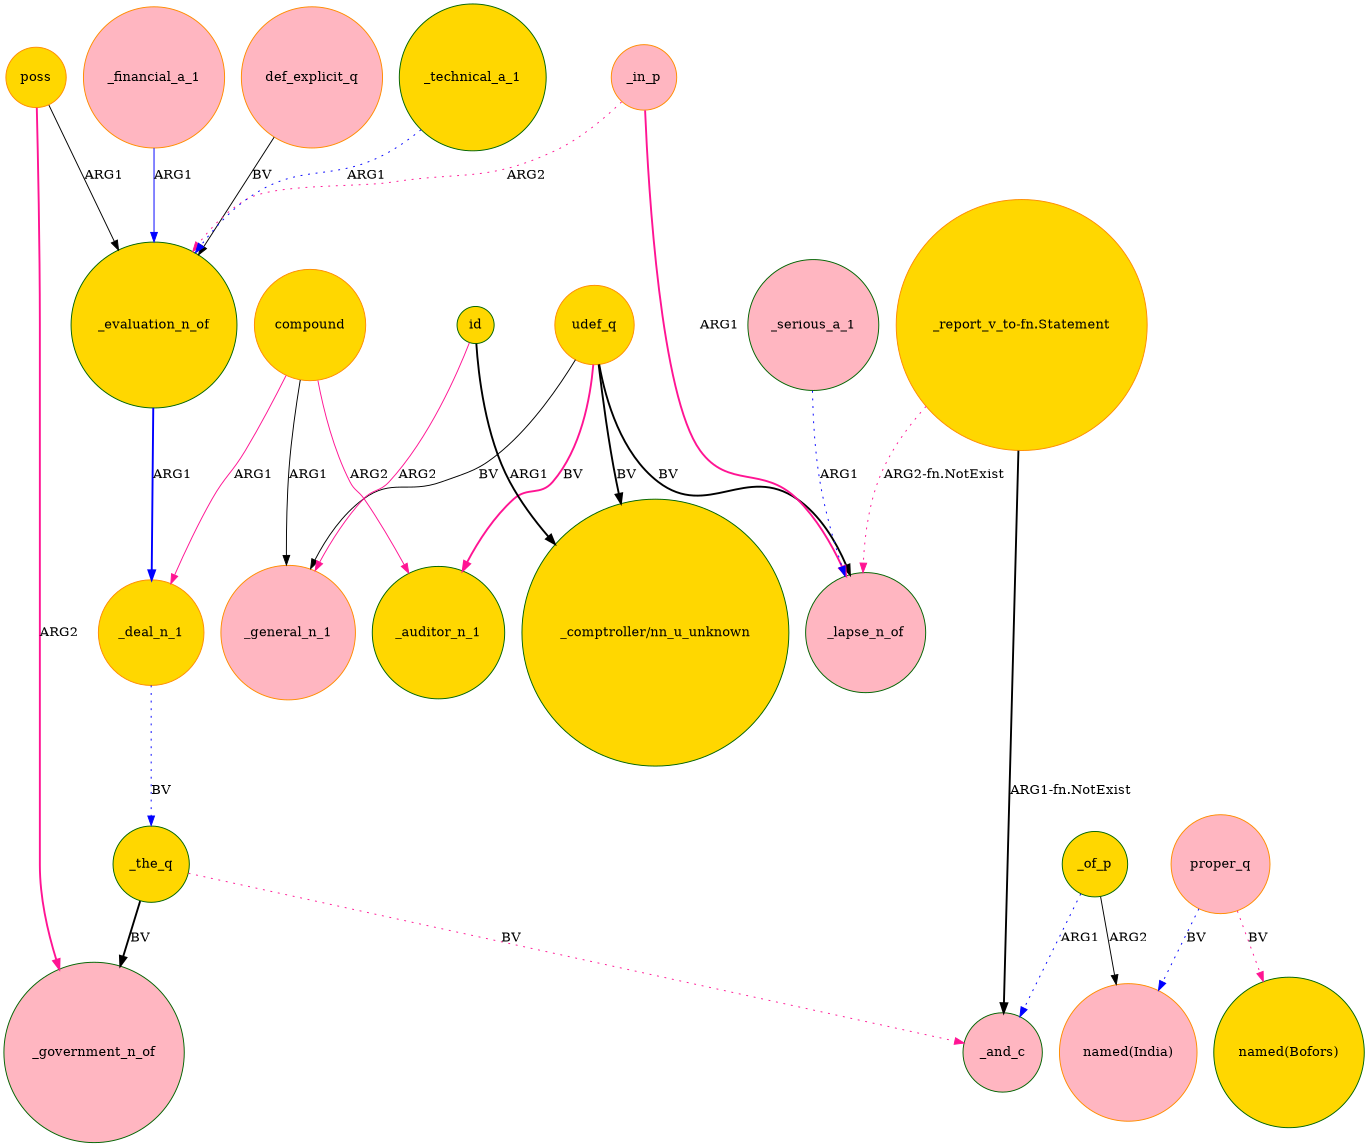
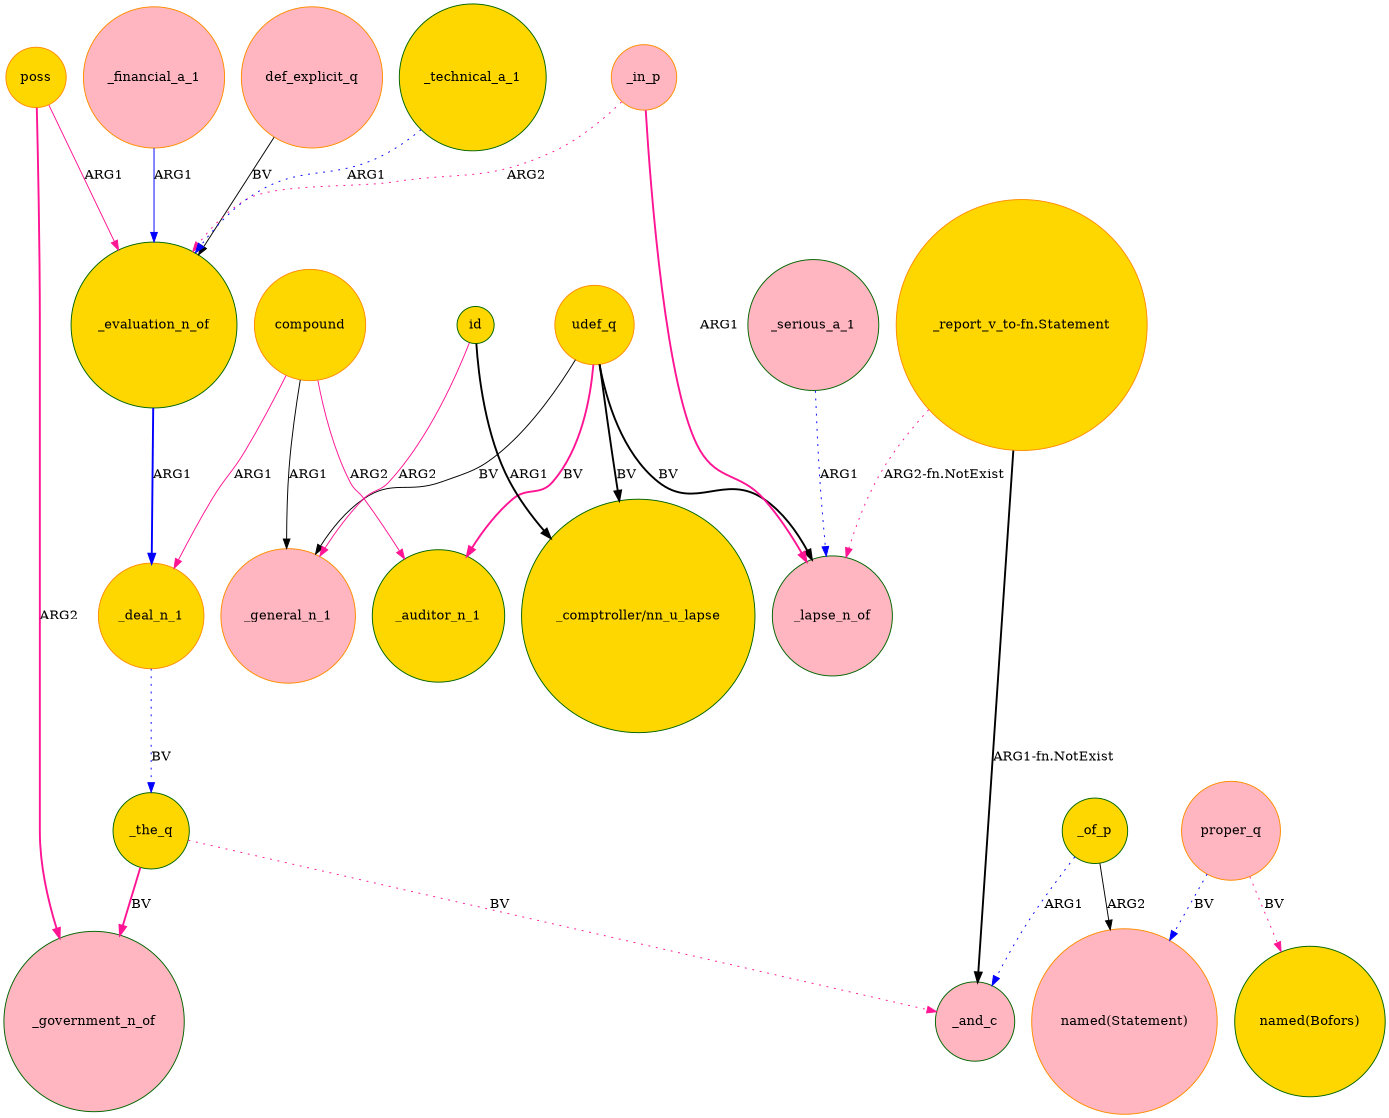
edge "poss" -> "_evaluation_n_of": color black -> deeppink
node "_comptroller/nn_u_unknown": label "_comptroller/nn_u_unknown" -> "_comptroller/nn_u_lapse"
edge "_the_q" -> "_government_n_of": color black -> deeppink
node "named(India)": label "named(India)" -> "named(Statement)"
